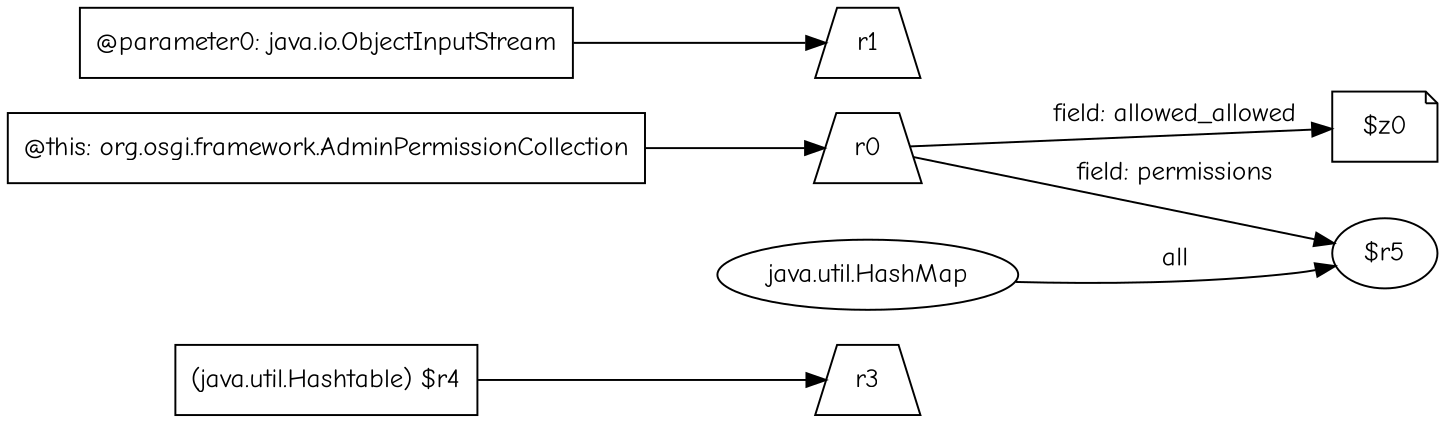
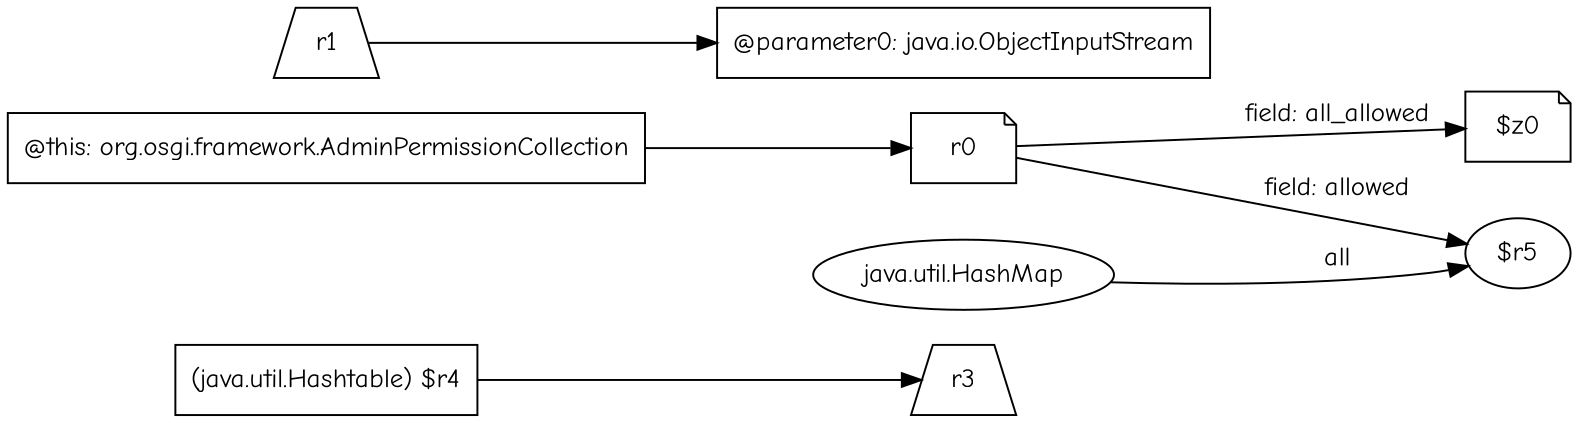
edge "@parameter0: java.io.ObjectInputStream" -> "r1": reversed
edge "r0" -> "$z0": label "field: allowed_allowed" -> "field: all_allowed"
node "r0": shape trapezium -> note
edge "r0" -> "$r5": label "field: permissions" -> "field: allowed"
